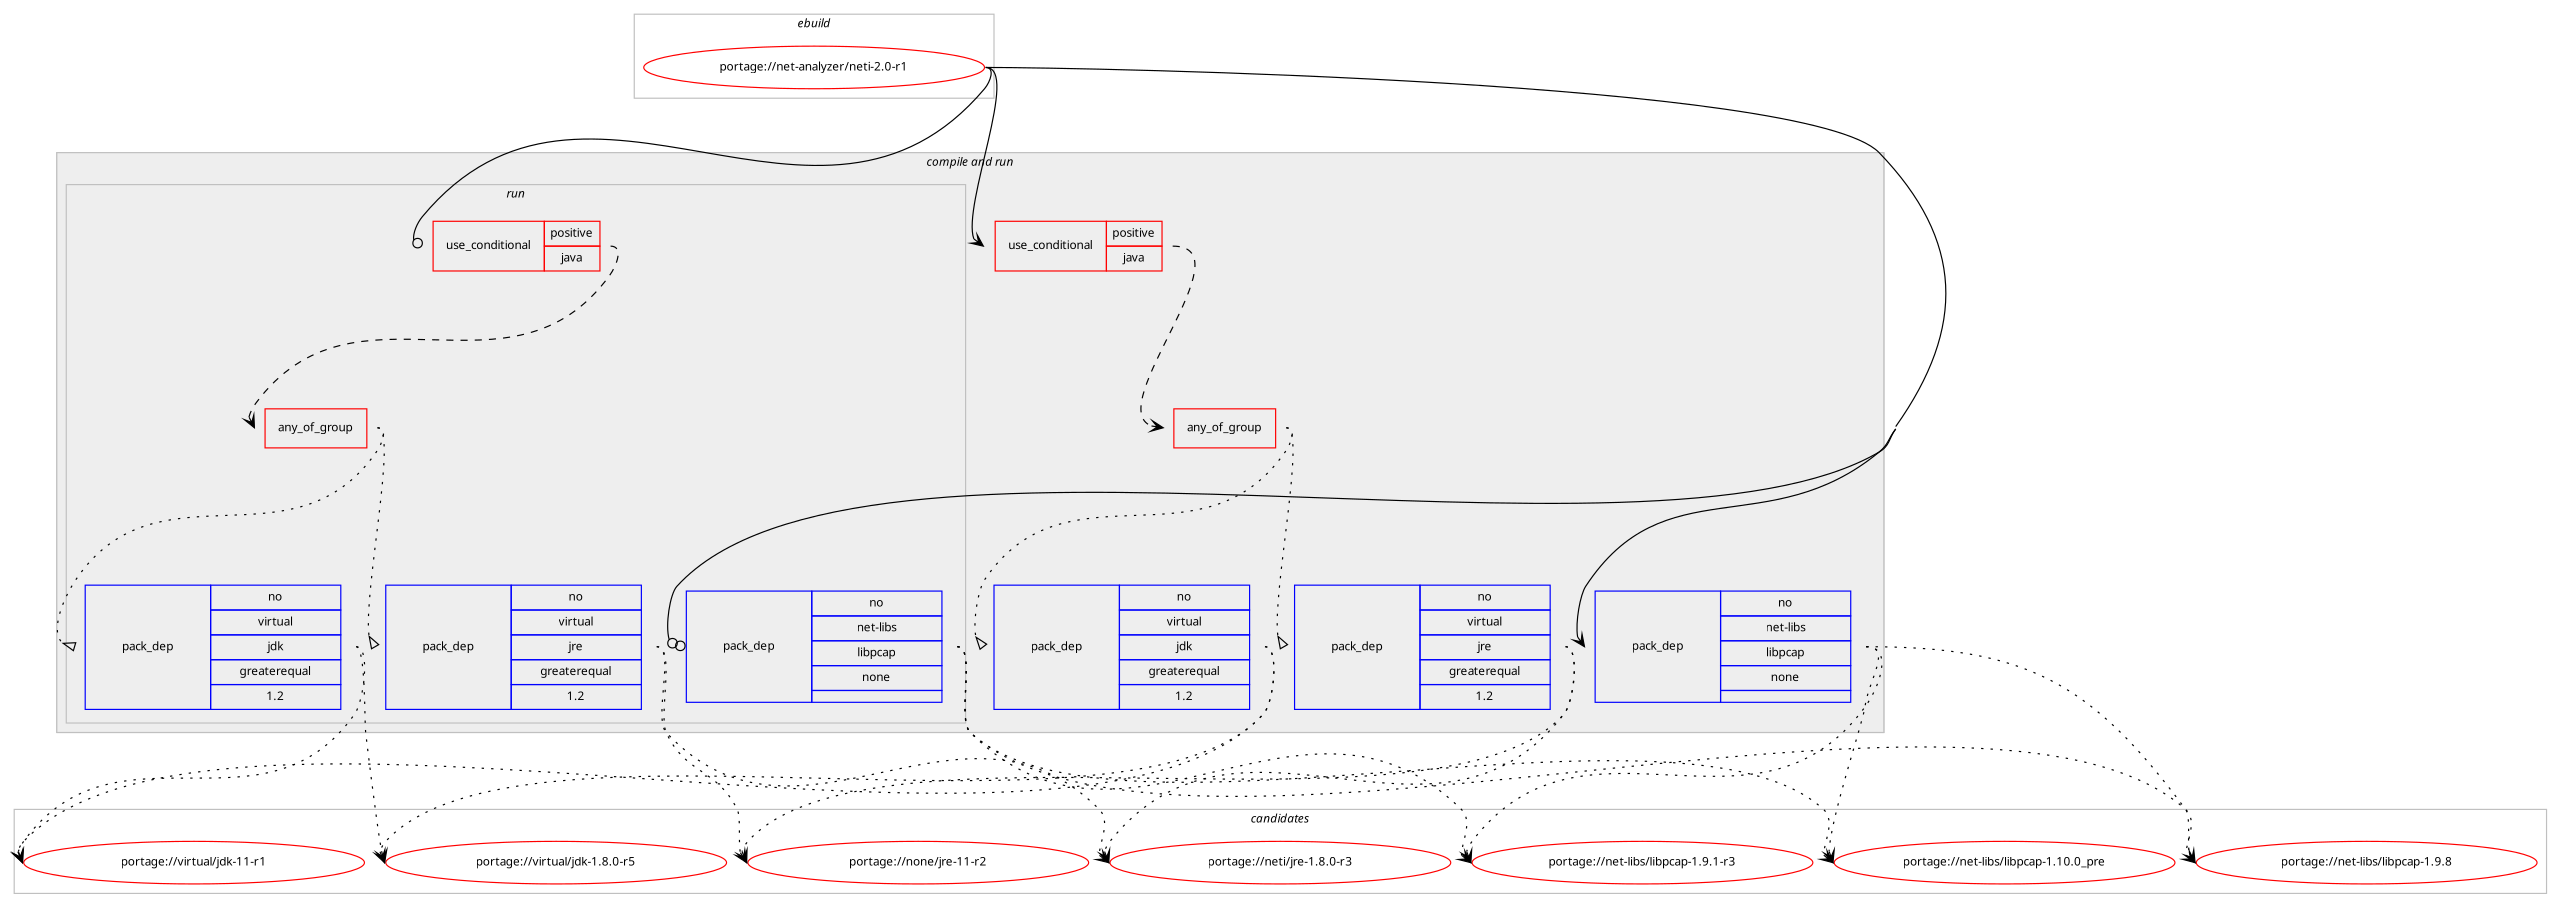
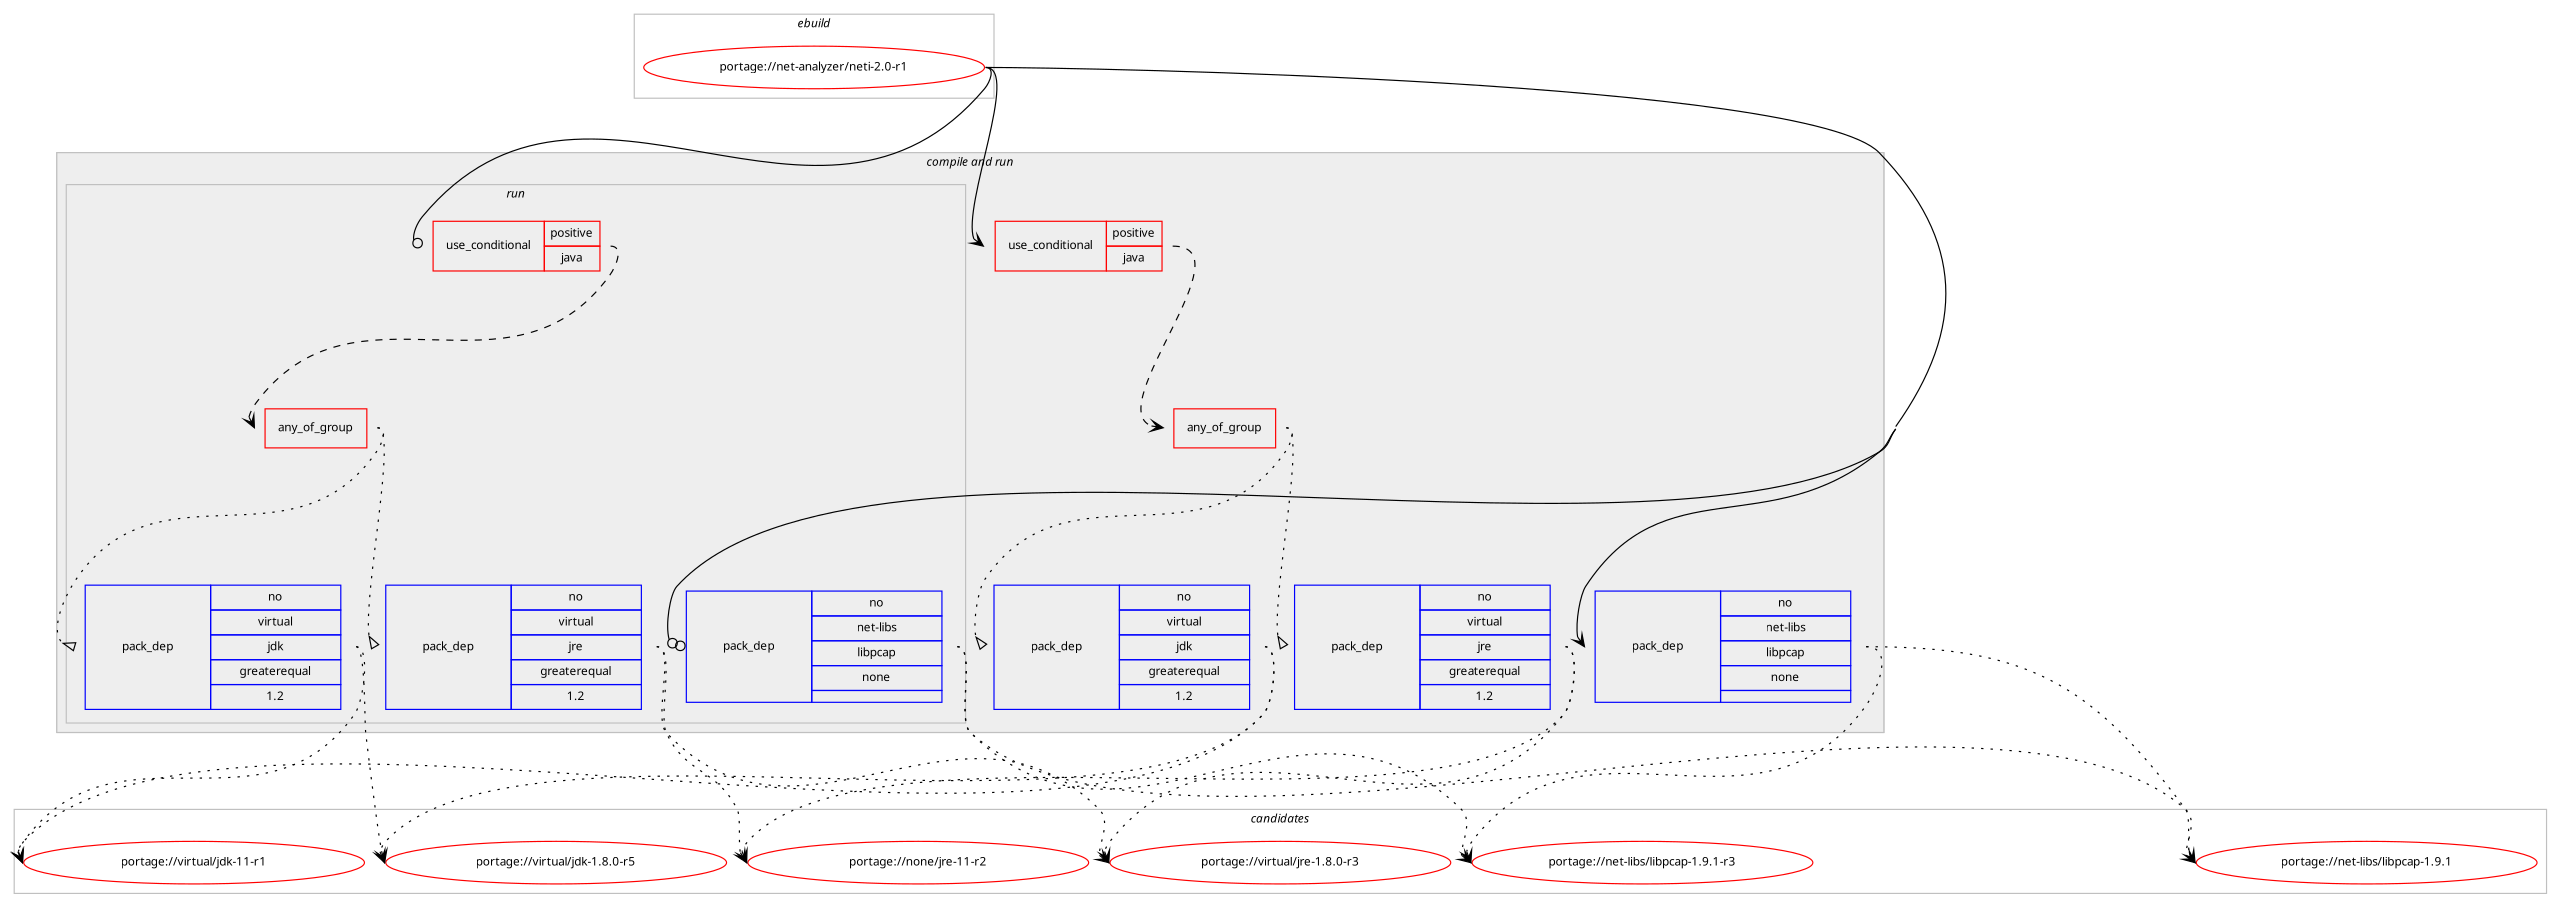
node "portage://neti/jre-1.8.0-r3": label "portage://neti/jre-1.8.0-r3" -> "portage://virtual/jre-1.8.0-r3"
node "portage://net-libs/libpcap-1.10.0_pre": removed
node "portage://net-libs/libpcap-1.9.8": label "portage://net-libs/libpcap-1.9.8" -> "portage://net-libs/libpcap-1.9.1"
